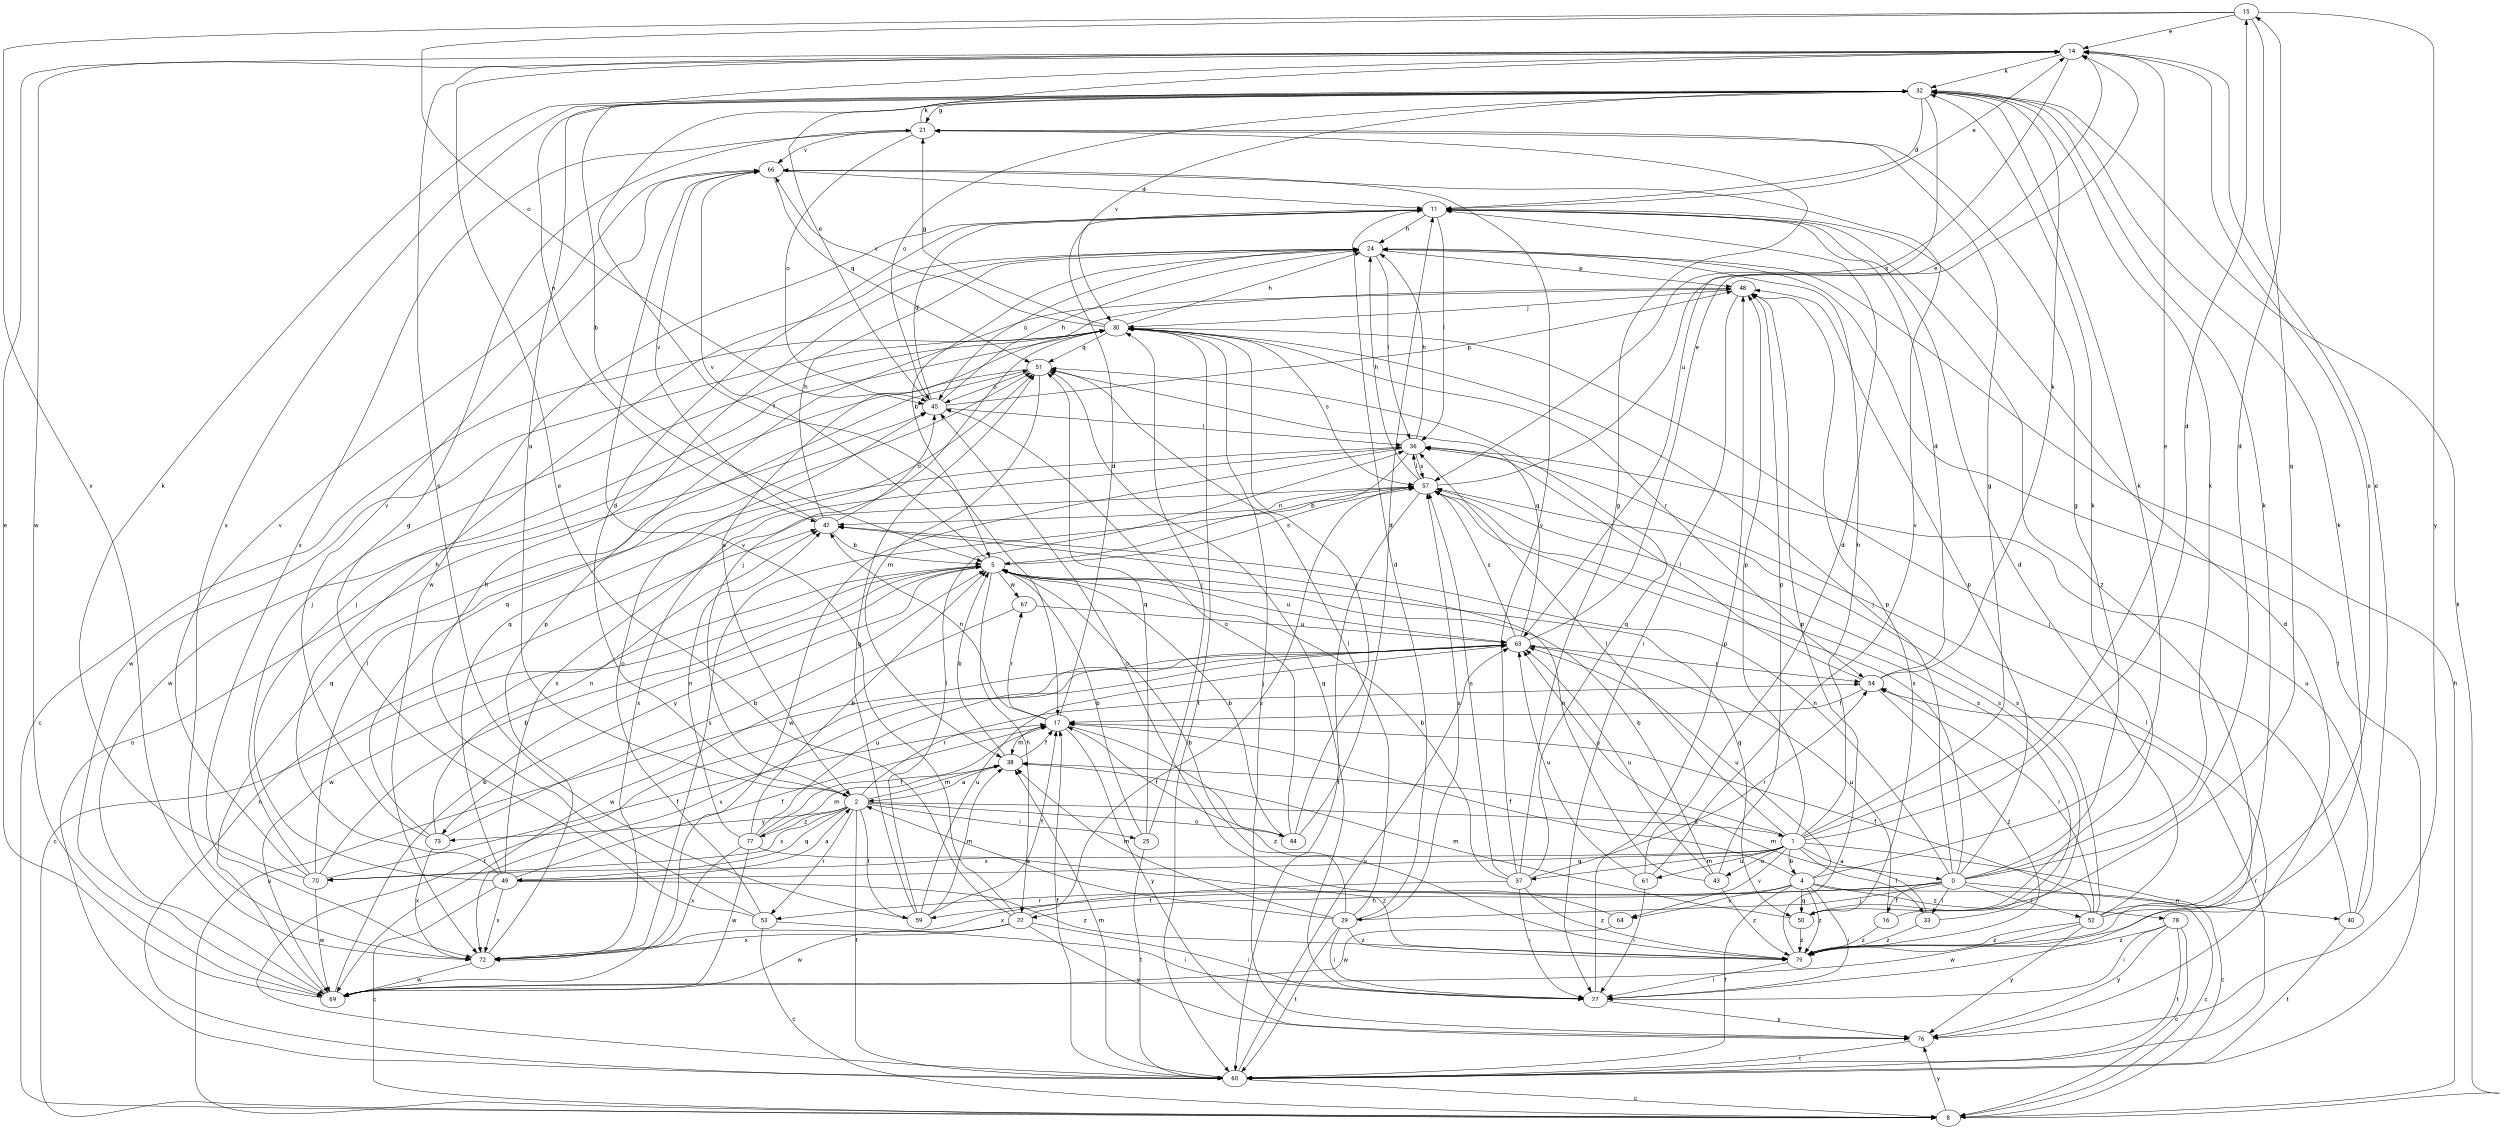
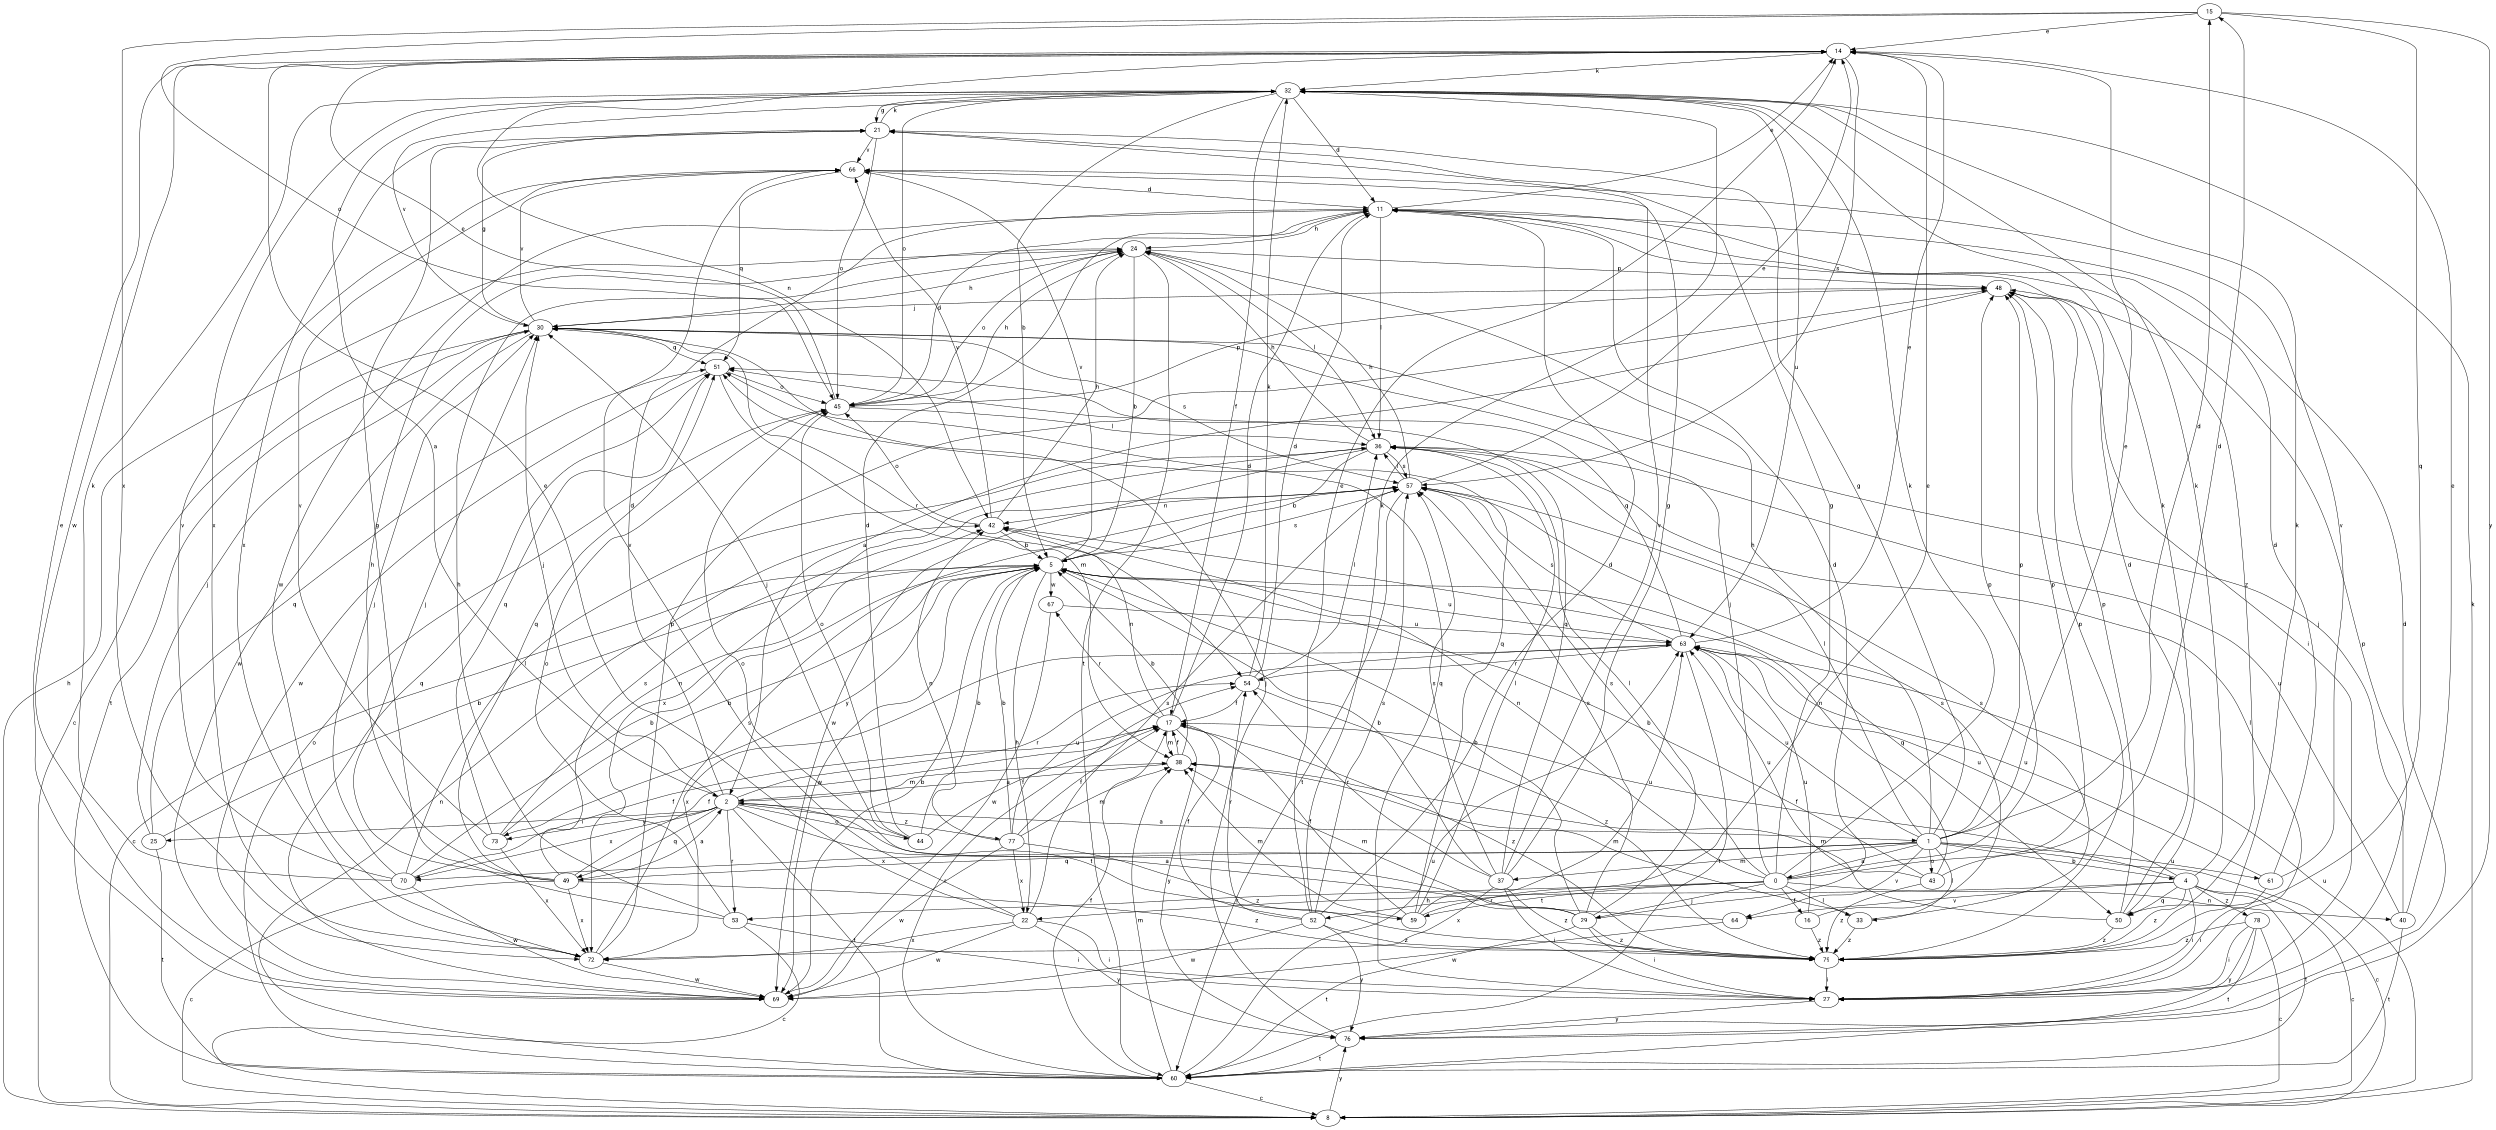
edge "50" -> "11": added, label "d"
edge "29" -> "51": now "29" -> "36"
edge "77" -> "72": now "77" -> "22"
